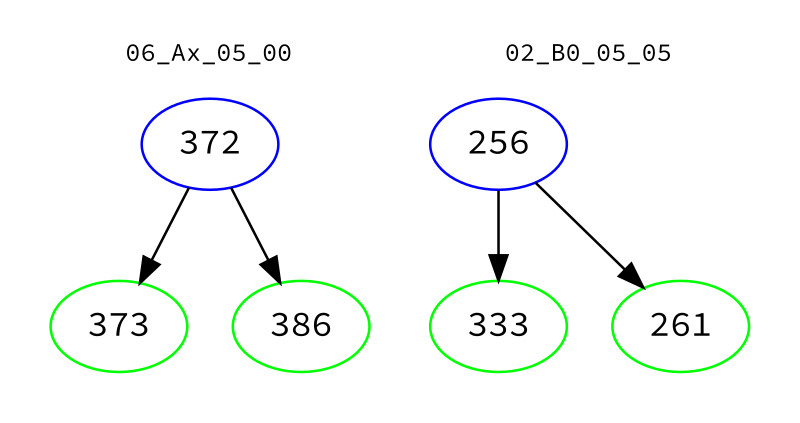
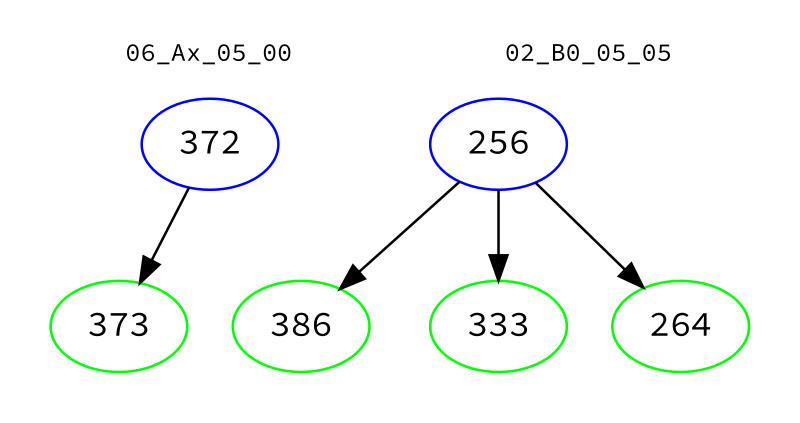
edge "372" -> "386": now "256" -> "386"
node "261": label "261" -> "264"
